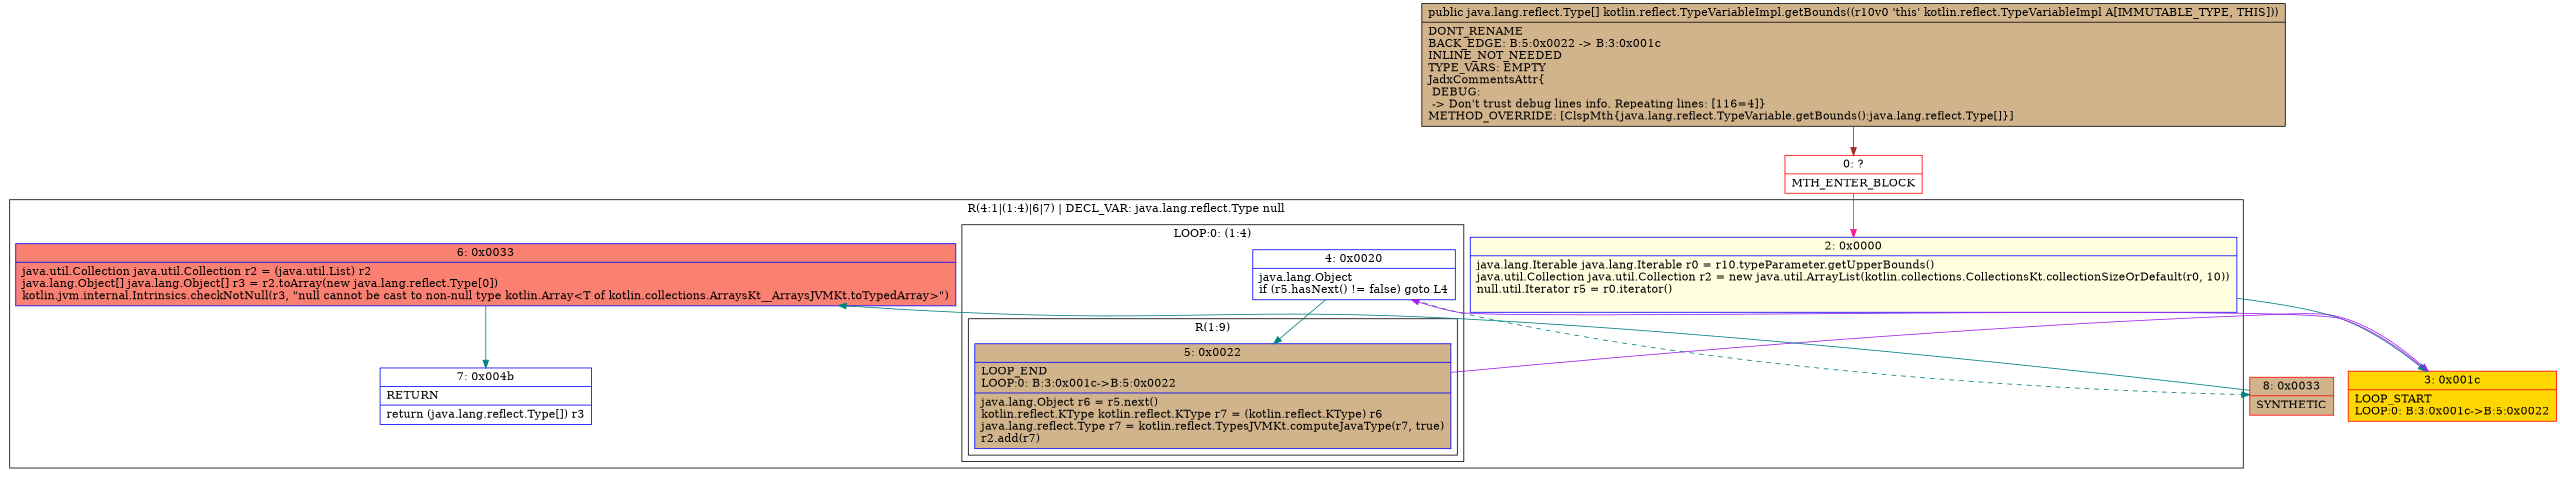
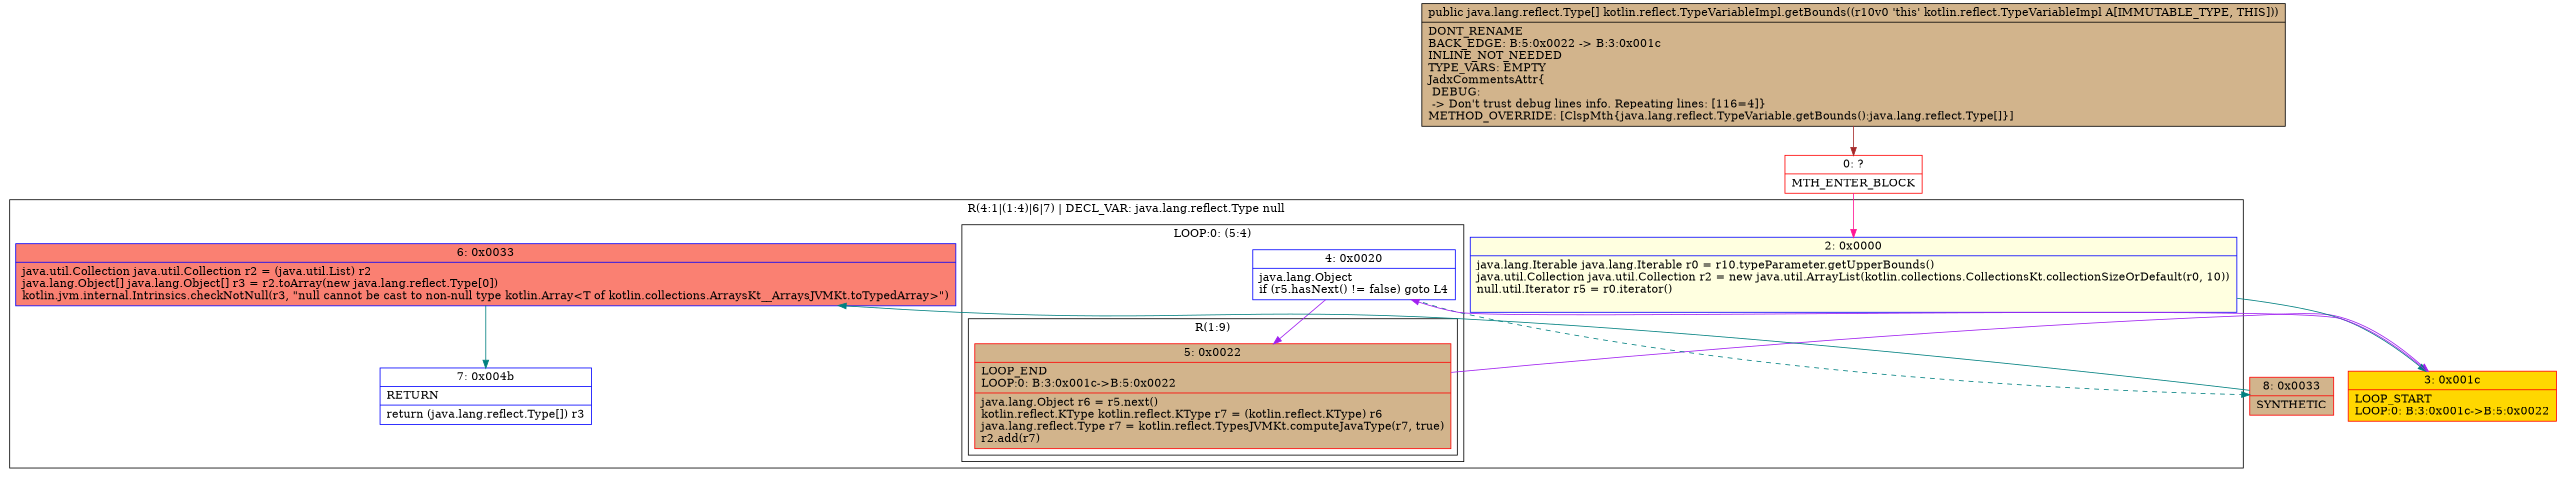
cluster "LOOP:0: (1:4)": label "LOOP:0: (1:4)" -> "LOOP:0: (5:4)"
edge "4: 0x0020" -> "5: 0x0022": color teal -> purple
node "5: 0x0022": color blue -> red
